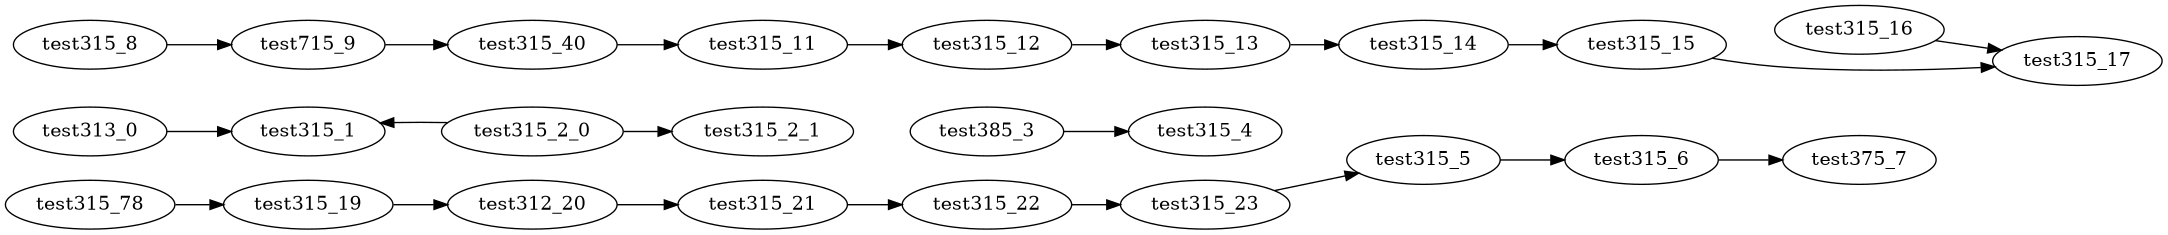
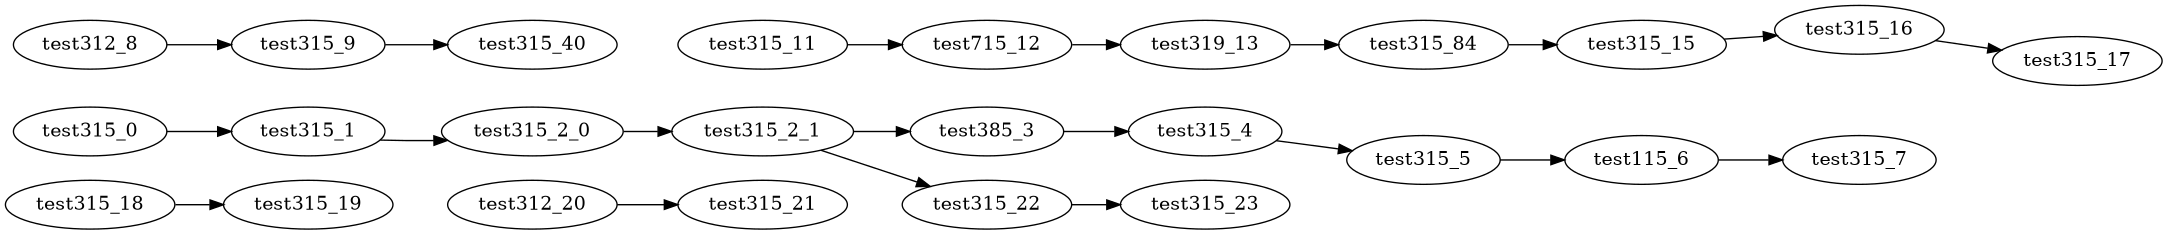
node "test315_8": label "test315_8" -> "test312_8"
node "test715_9": label "test715_9" -> "test315_9"
edge "test315_40" -> "test315_11": removed
node "test315_12": label "test315_12" -> "test715_12"
node "test315_13": label "test315_13" -> "test319_13"
node "test315_14": label "test315_14" -> "test315_84"
edge "test315_15" -> "test315_17": now "test315_15" -> "test315_16"
edge "test315_2_0" -> "test315_1": reversed
node "test313_0": label "test313_0" -> "test315_0"
edge "test315_2_1" -> "test385_3": added
node "test315_6": label "test315_6" -> "test115_6"
node "test375_7": label "test375_7" -> "test315_7"
edge "test315_23" -> "test315_5": now "test315_4" -> "test315_5"
node "test315_78": label "test315_78" -> "test315_18"
edge "test315_19" -> "test312_20": removed
edge "test315_21" -> "test315_22": now "test315_2_1" -> "test315_22"
